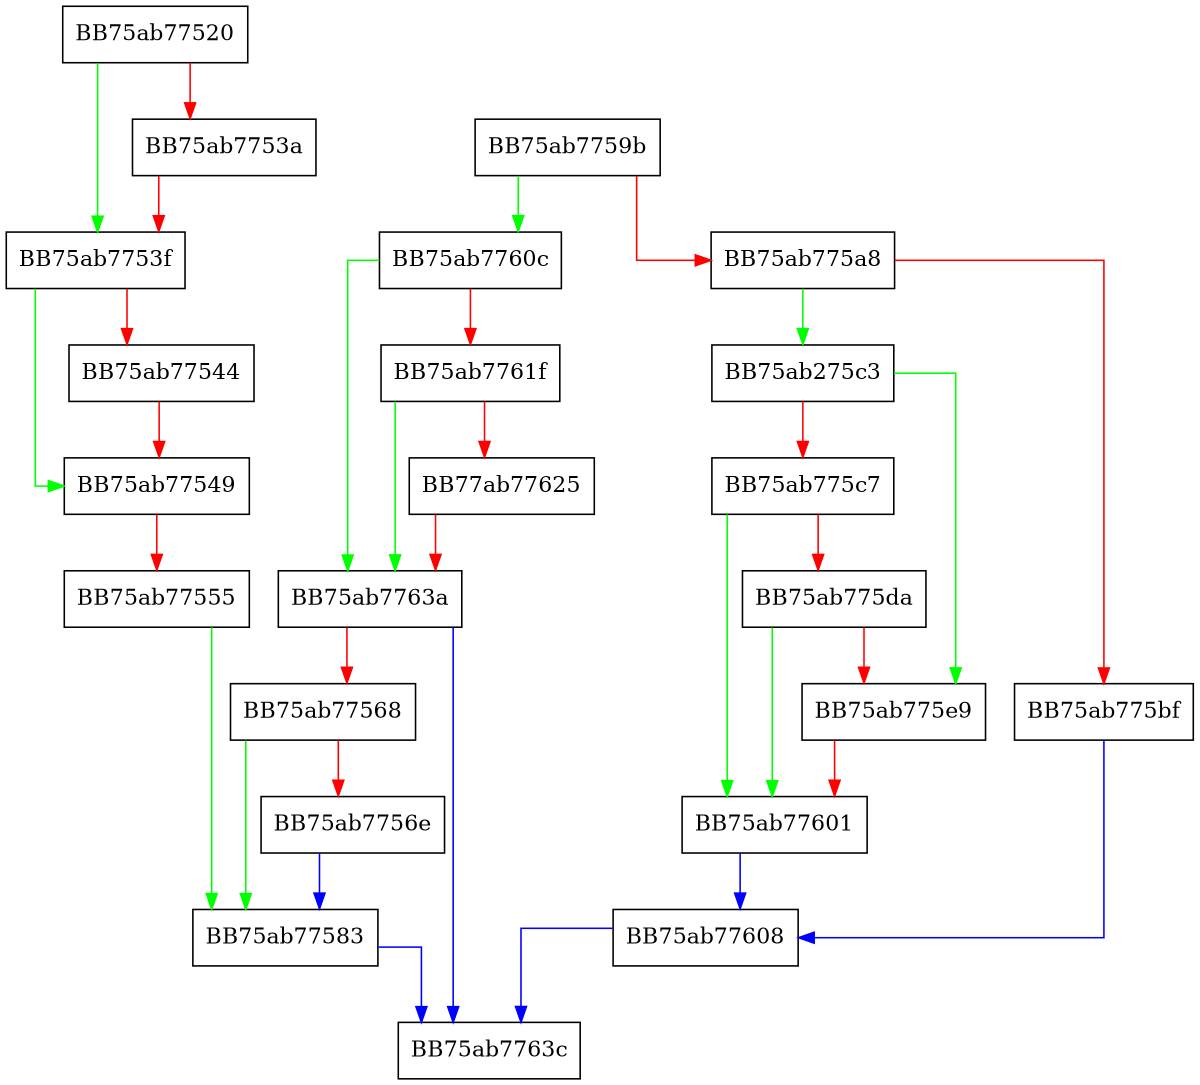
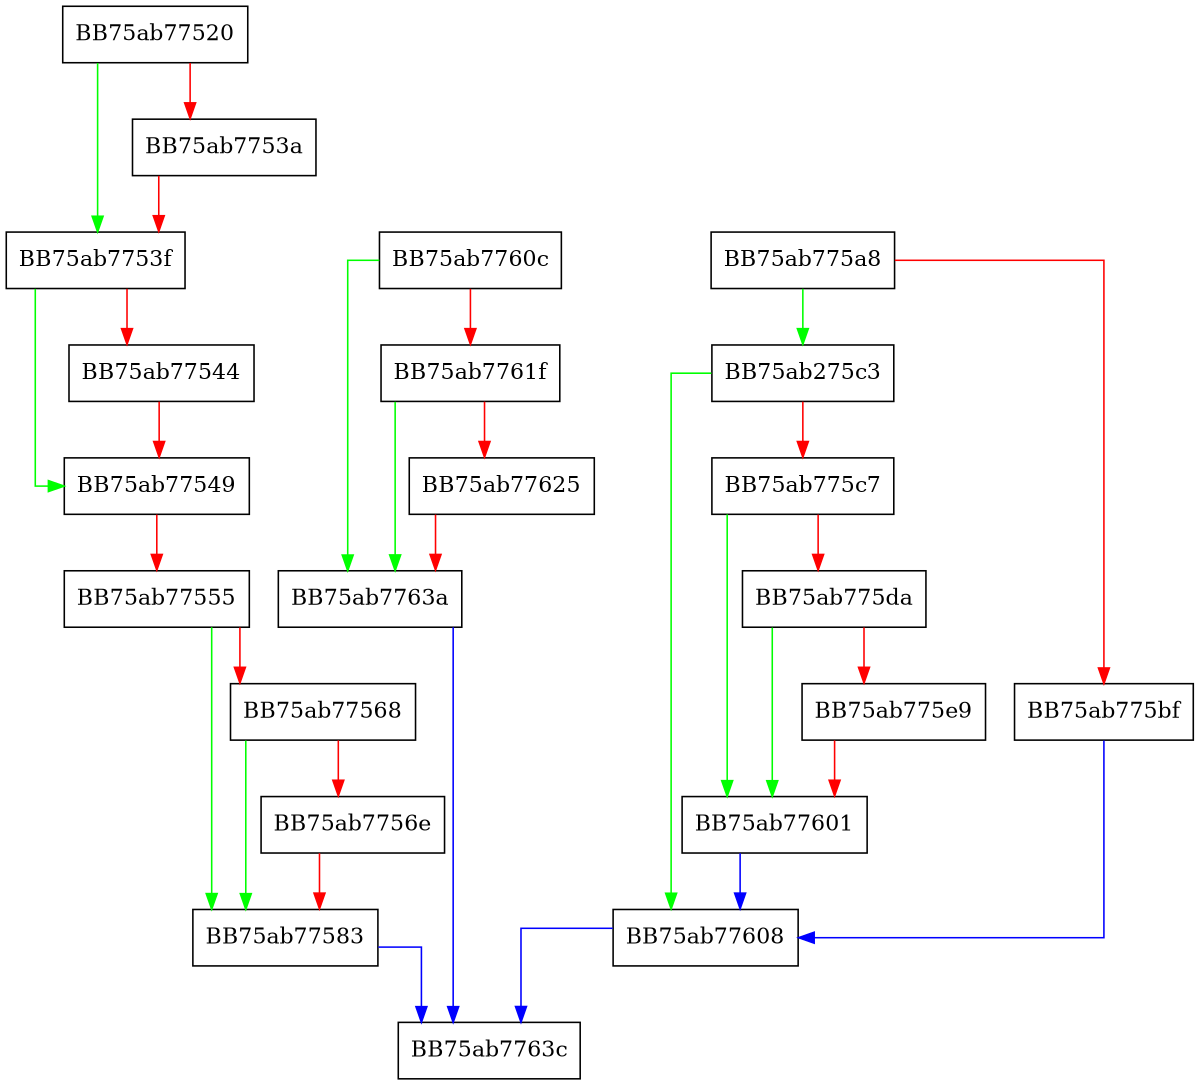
node "BB75ab7759b": removed
node "BB77ab77625": label "BB77ab77625" -> "BB75ab77625"
edge "BB75ab275c3" -> "BB75ab775e9": now "BB75ab275c3" -> "BB75ab77608"
edge "BB75ab7763a" -> "BB75ab77568": now "BB75ab77555" -> "BB75ab77568"
edge "BB75ab7756e" -> "BB75ab77583": color blue -> red
